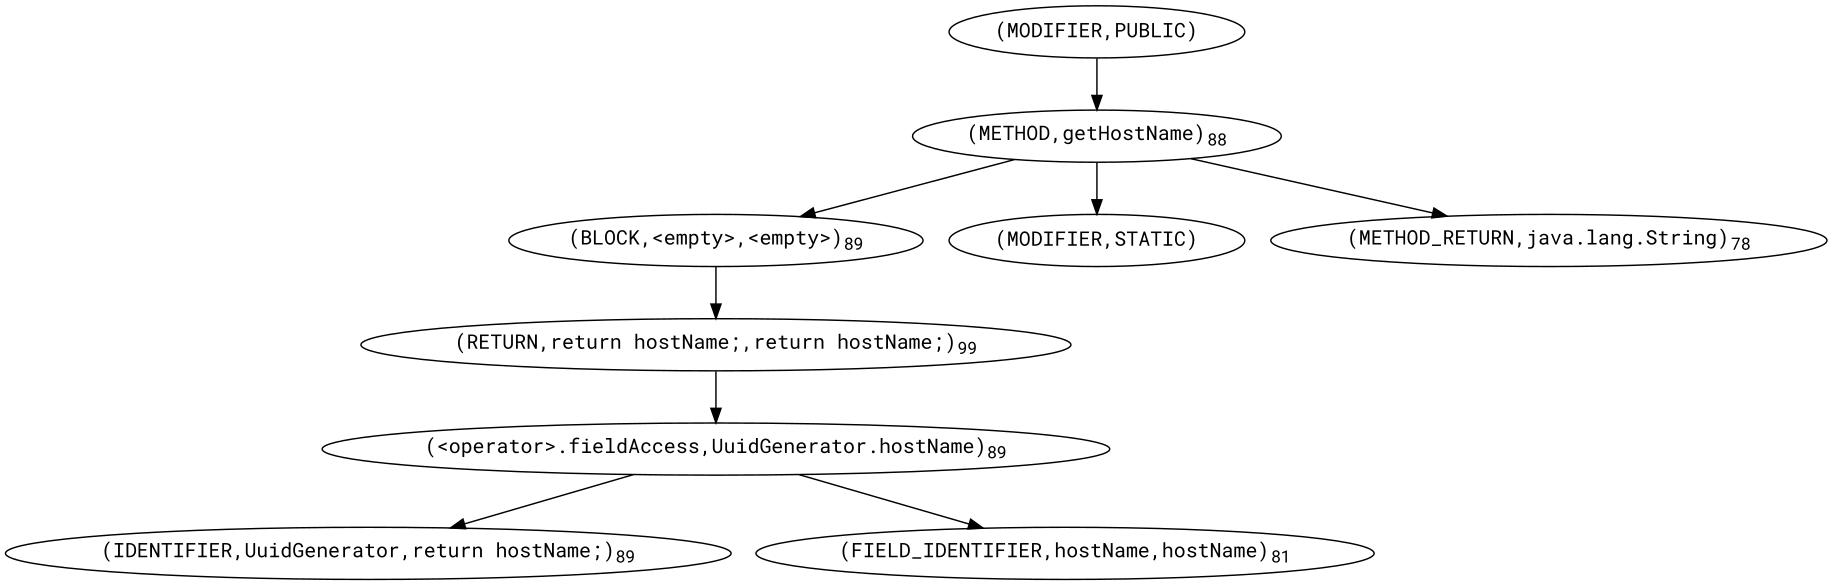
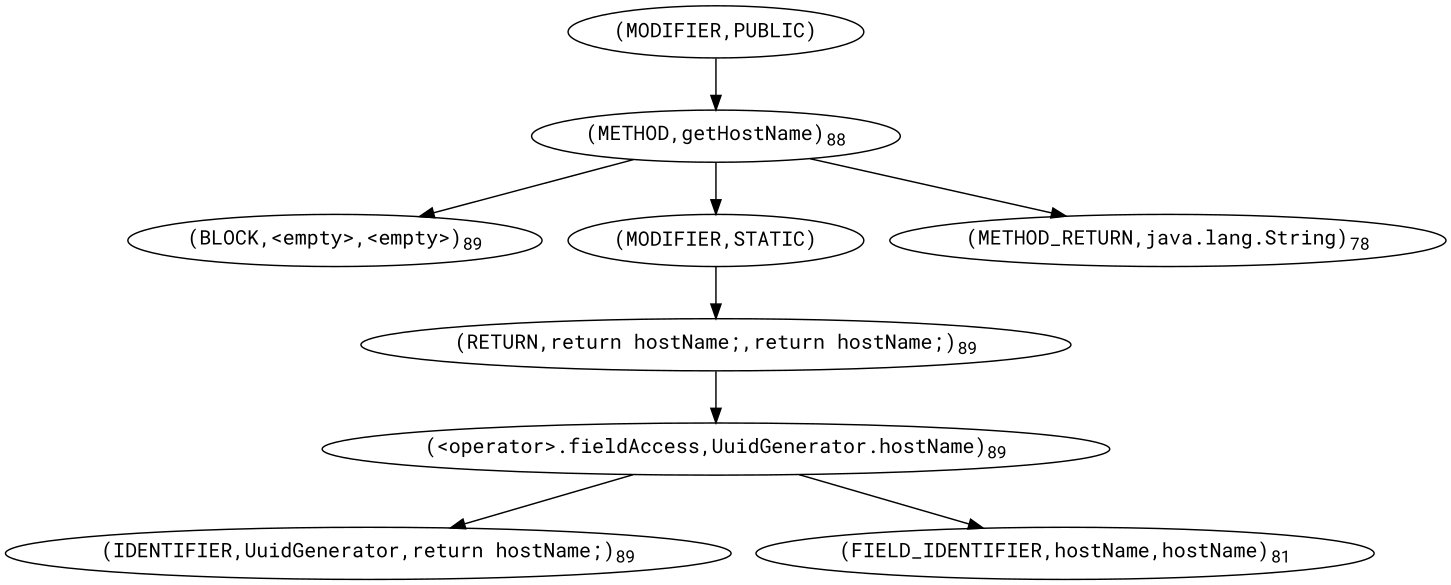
edge "(BLOCK,<empty>,<empty>)" -> "(RETURN,return hostName;,return hostName;)": now "(MODIFIER,STATIC)" -> "(RETURN,return hostName;,return hostName;)"
node "(RETURN,return hostName;,return hostName;)": text "99" -> "89"
